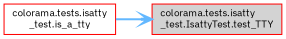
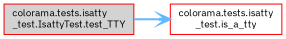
edge "colorama.tests.isatty _test.is_a_tty" -> "colorama.tests.isatty _test.IsattyTest.test_TTY": reversed
